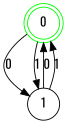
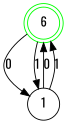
node "0": label "0" -> "6"
